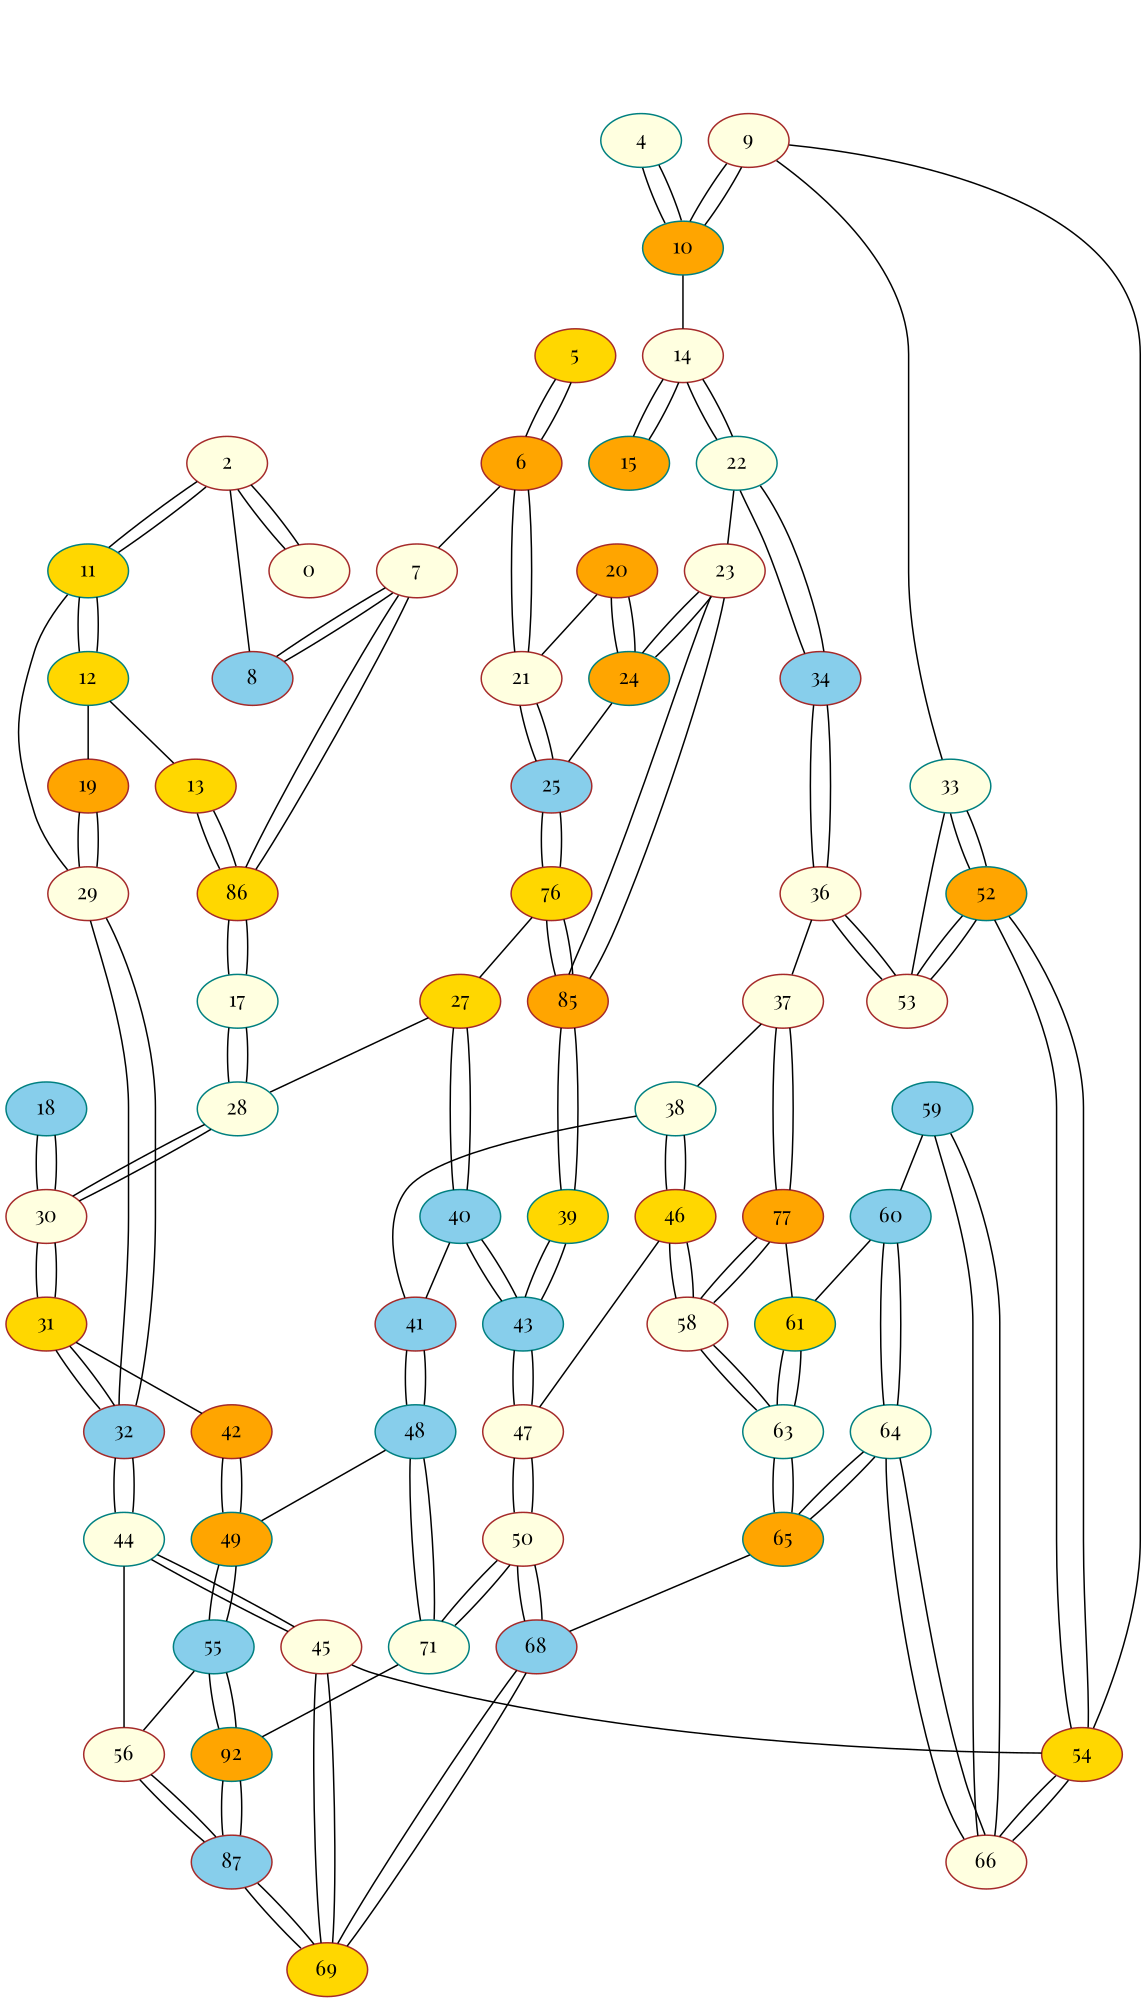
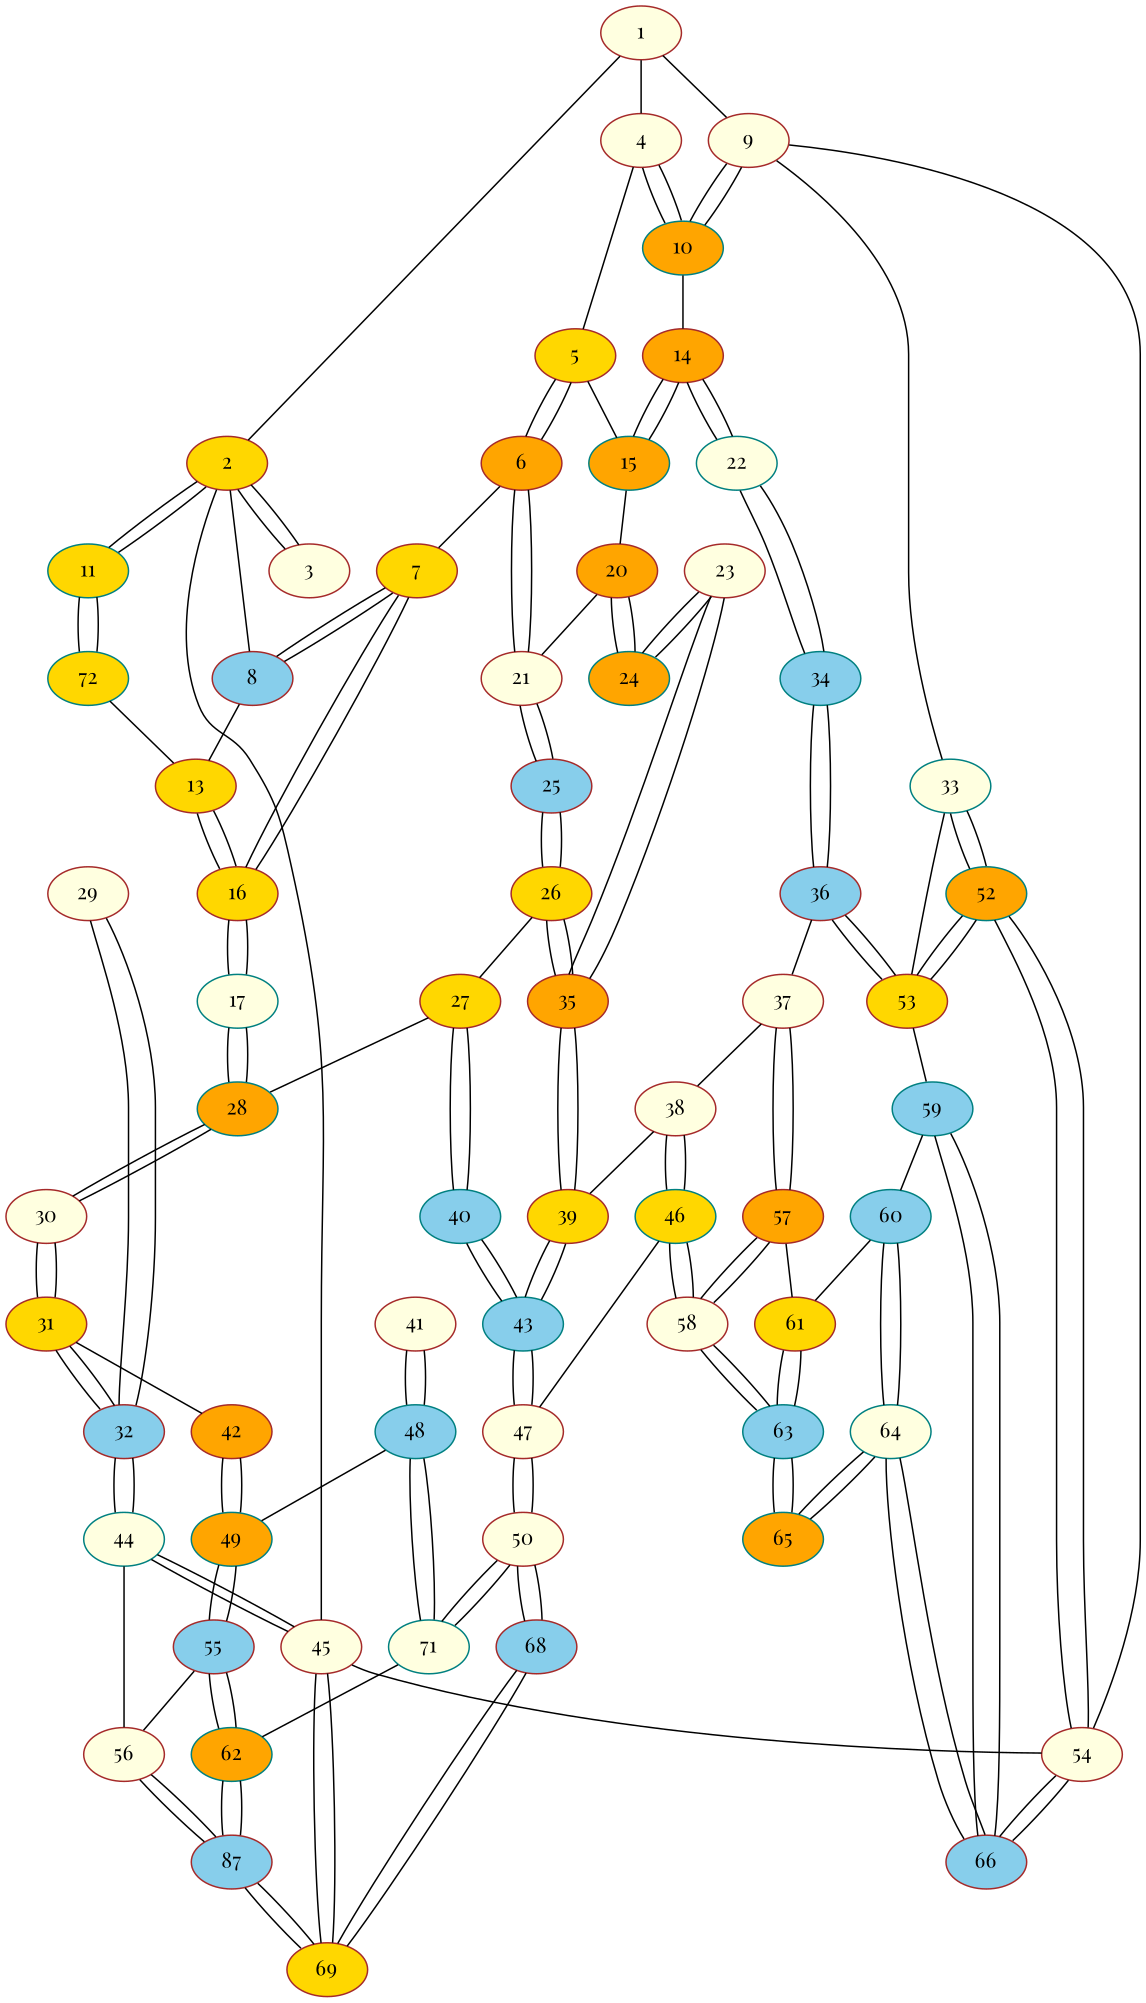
node "1": added
node "4": color teal -> brown
edge "4" -- "5": added
node "14": fillcolor lightyellow -> orange
edge "5" -- "15": added
node "2": fillcolor lightyellow -> gold
edge "15" -- "20": added
edge "22" -- "23": removed
node "0": label "0" -> "3"
node "7": fillcolor lightyellow -> gold
node "12": label "12" -> "72"
node "34": color brown -> teal
edge "8" -- "13": added
edge "11" -- "29": removed
edge "24" -- "25": removed
node "19": removed
node "86": label "86" -> "16"
node "76": label "76" -> "26"
node "36": fillcolor lightyellow -> skyblue
node "85": label "85" -> "35"
node "53": fillcolor lightyellow -> gold
edge "2" -- "45": added
edge "53" -- "59": added
node "18": removed
node "28": fillcolor lightyellow -> orange
node "38": color teal -> brown
edge "38" -- "41": now "38" -- "39"
node "39": color teal -> brown
node "46": color brown -> teal
node "77": label "77" -> "57"
edge "40" -- "41": removed
node "41": fillcolor skyblue -> lightyellow
node "61": color teal -> brown
node "63": fillcolor lightyellow -> skyblue
edge "65" -- "68": removed
node "55": color teal -> brown
node "92": label "92" -> "62"
node "54": fillcolor gold -> lightyellow
node "66": fillcolor lightyellow -> skyblue
